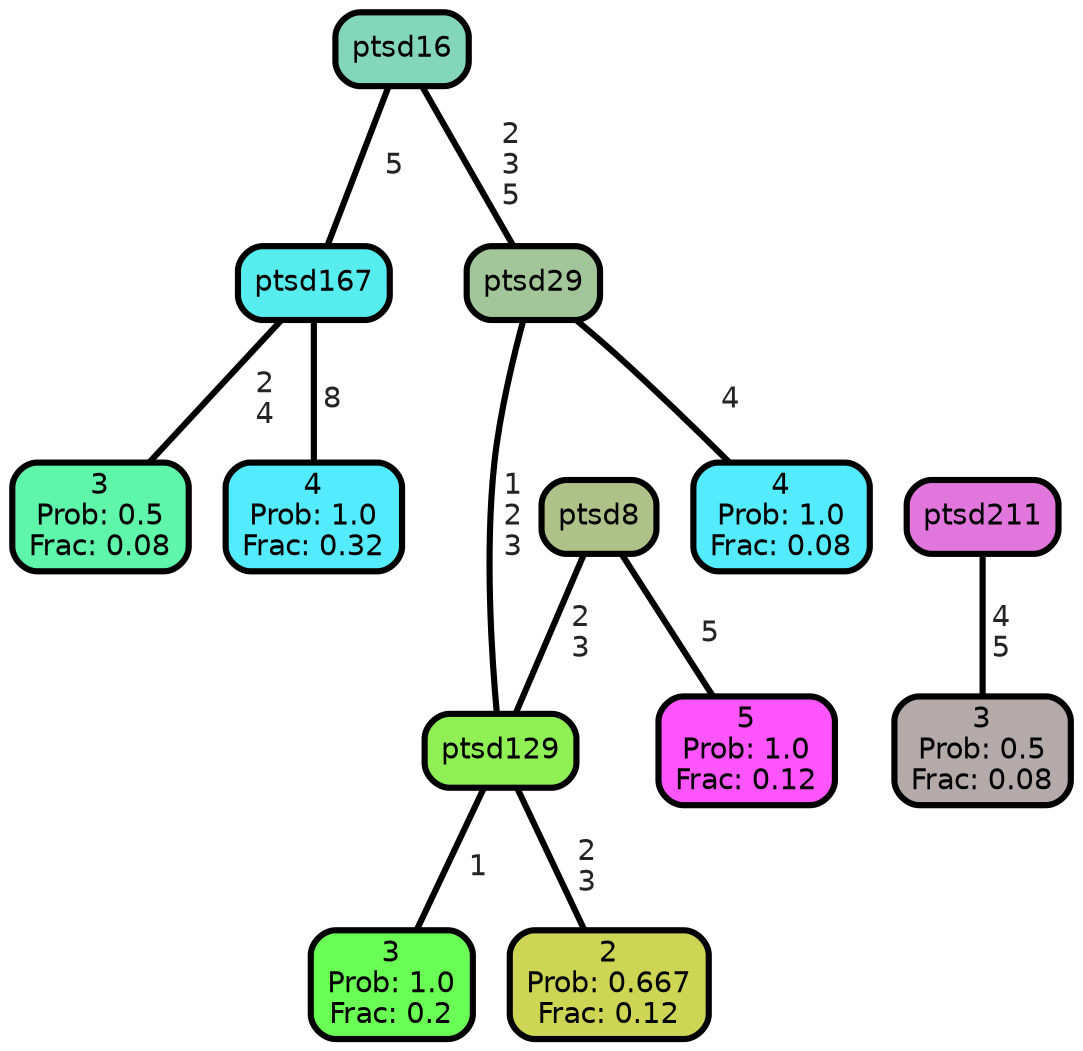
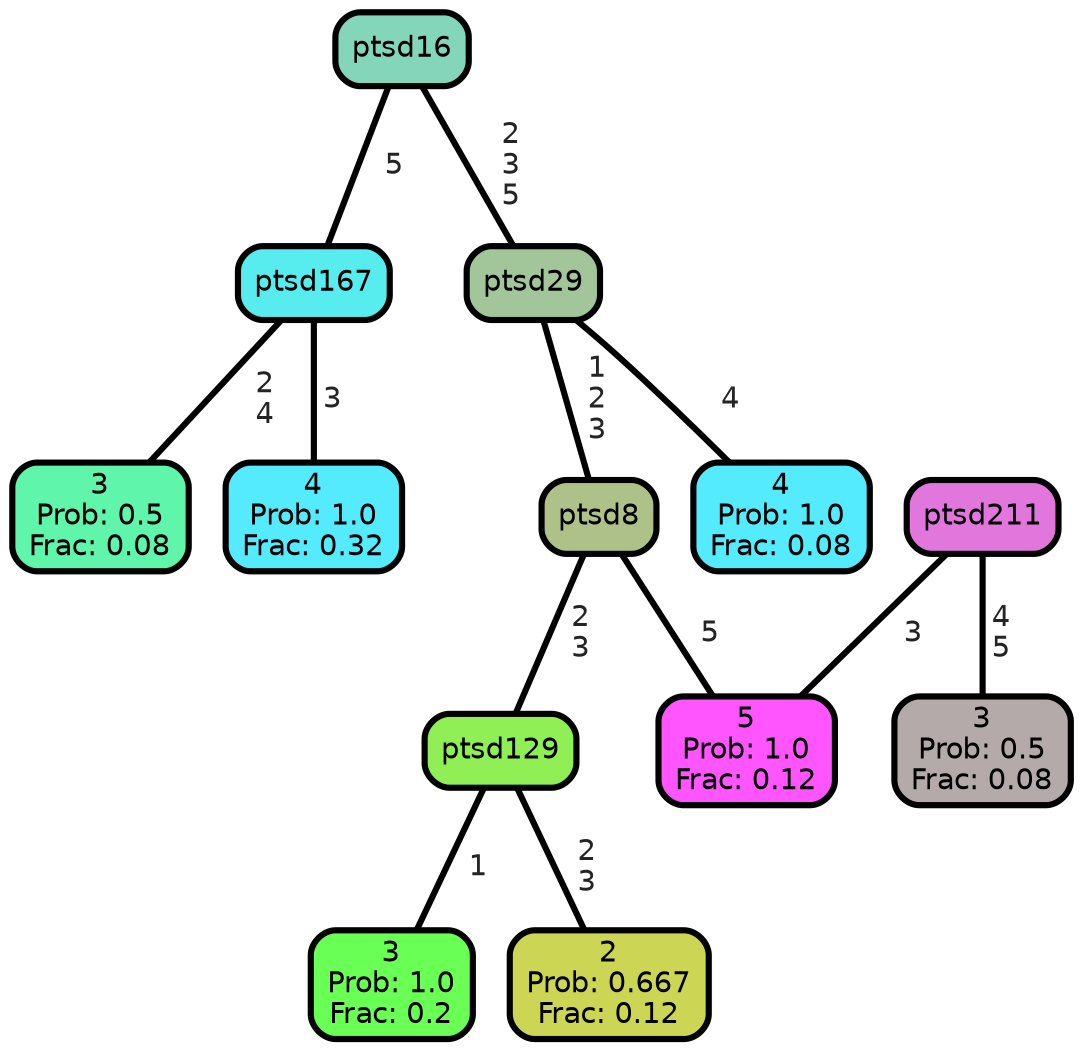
edge "ptsd167" -- "4 Prob: 1.0 Frac: 0.32": label " 8" -> " 3"
edge "ptsd29" -- "ptsd129": now "ptsd29" -- "ptsd8"
edge "ptsd211" -- "5 Prob: 1.0 Frac: 0.12": added, label "3"
